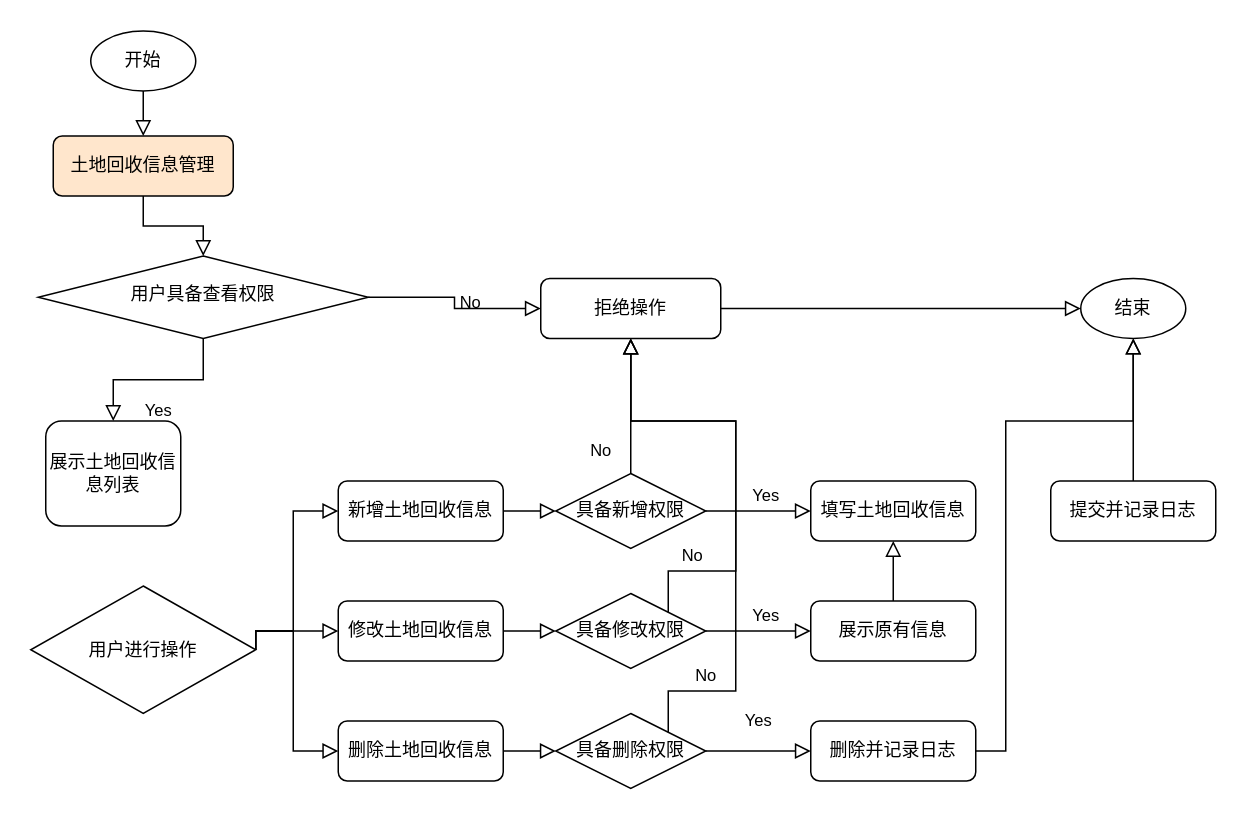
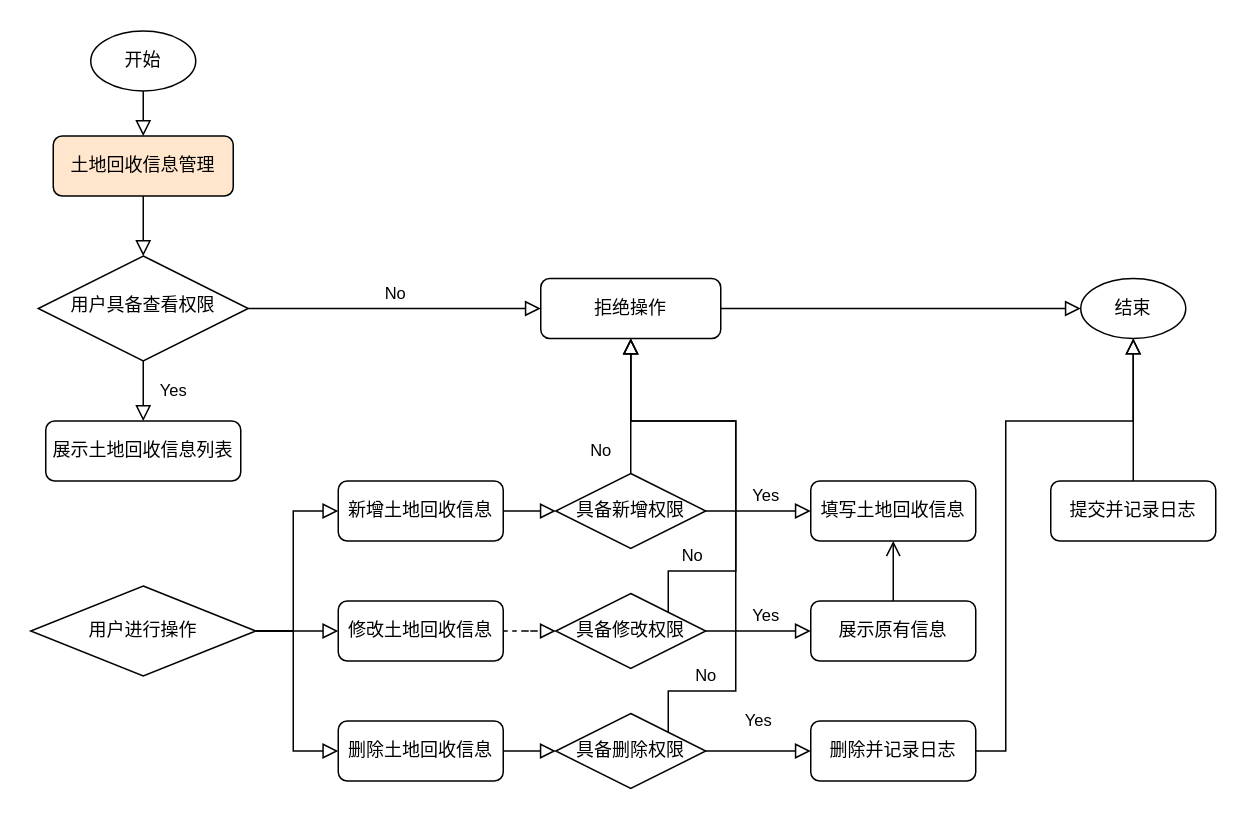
node "用户具备查看权限": size 330x83 -> 210x105
node "展示土地回收信息列表": size 135x105 -> 195x60
edge "展示原有信息" -> "填写土地回收信息": arrowhead block -> open
edge "修改土地回收信息" -> "具备修改权限": style solid -> dashed
node "用户进行操作": size 225x128 -> 225x90
